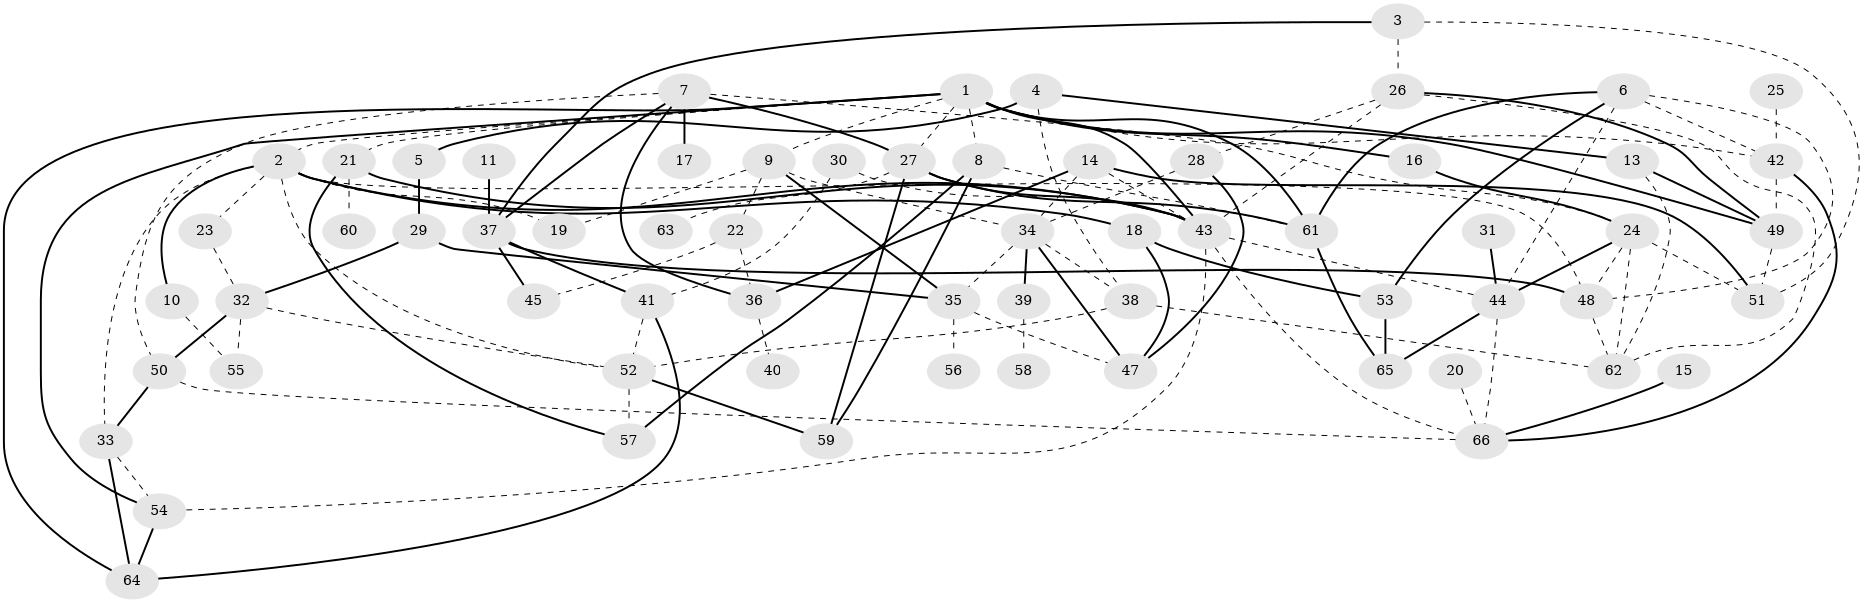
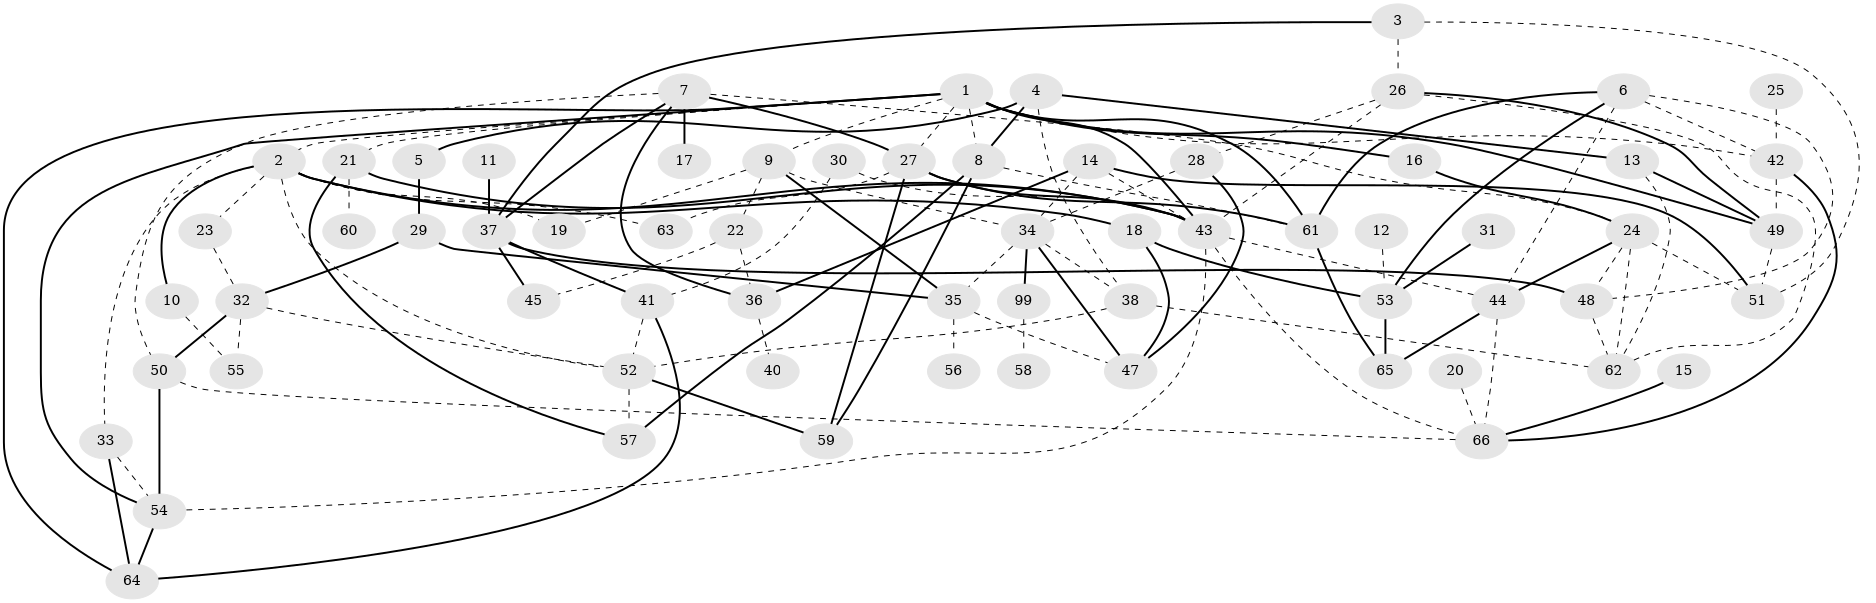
edge "4" -- "8": added
edge "2" -- "48": now "2" -- "63"
node "12": added
edge "31" -- "44": now "31" -- "53"
node "39": label "39" -> "99"
edge "50" -- "33": now "50" -- "54"
